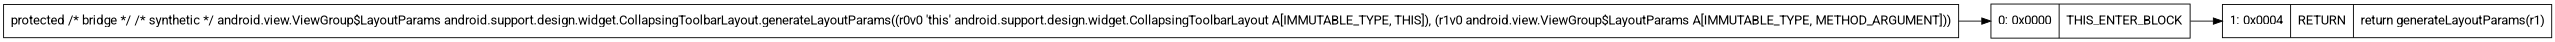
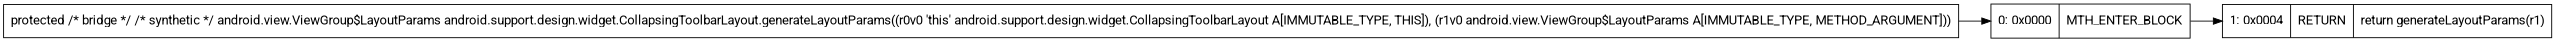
node "0: 0x0000": text "THIS_ENTER_BLOCK" -> "MTH_ENTER_BLOCK"
